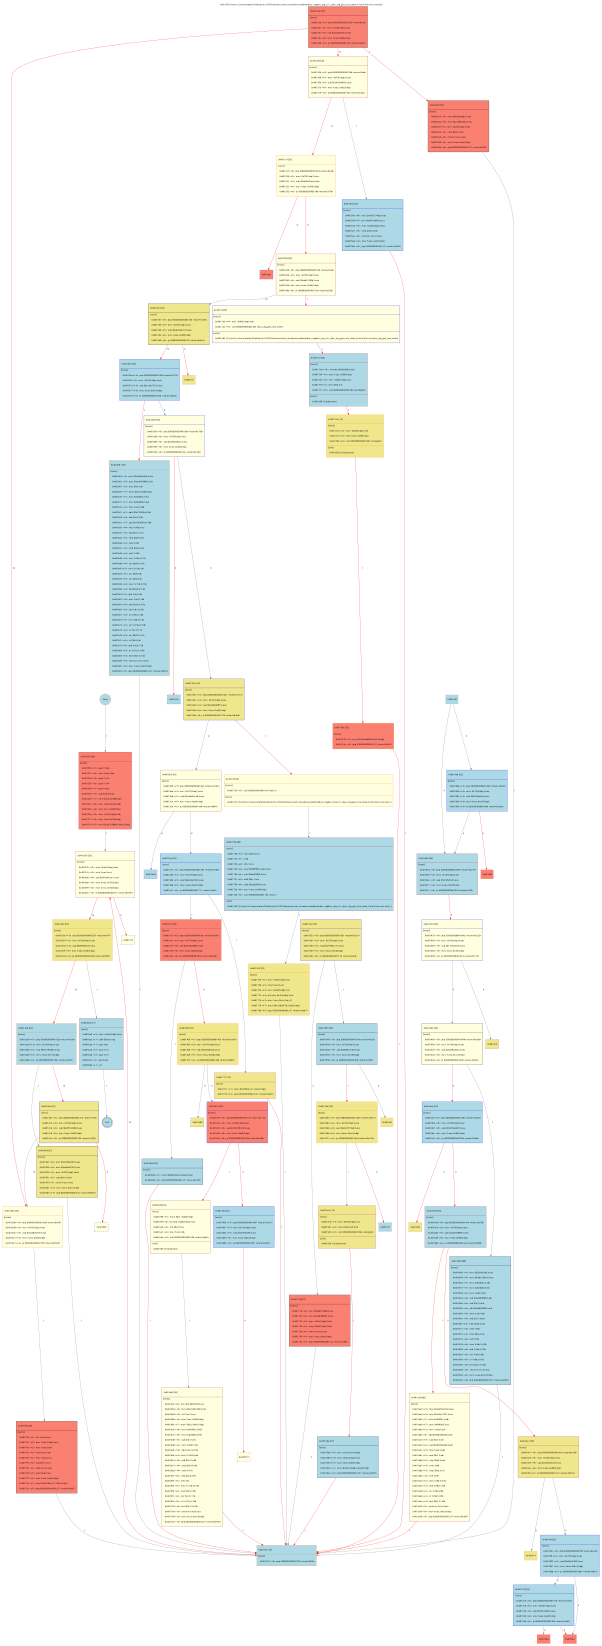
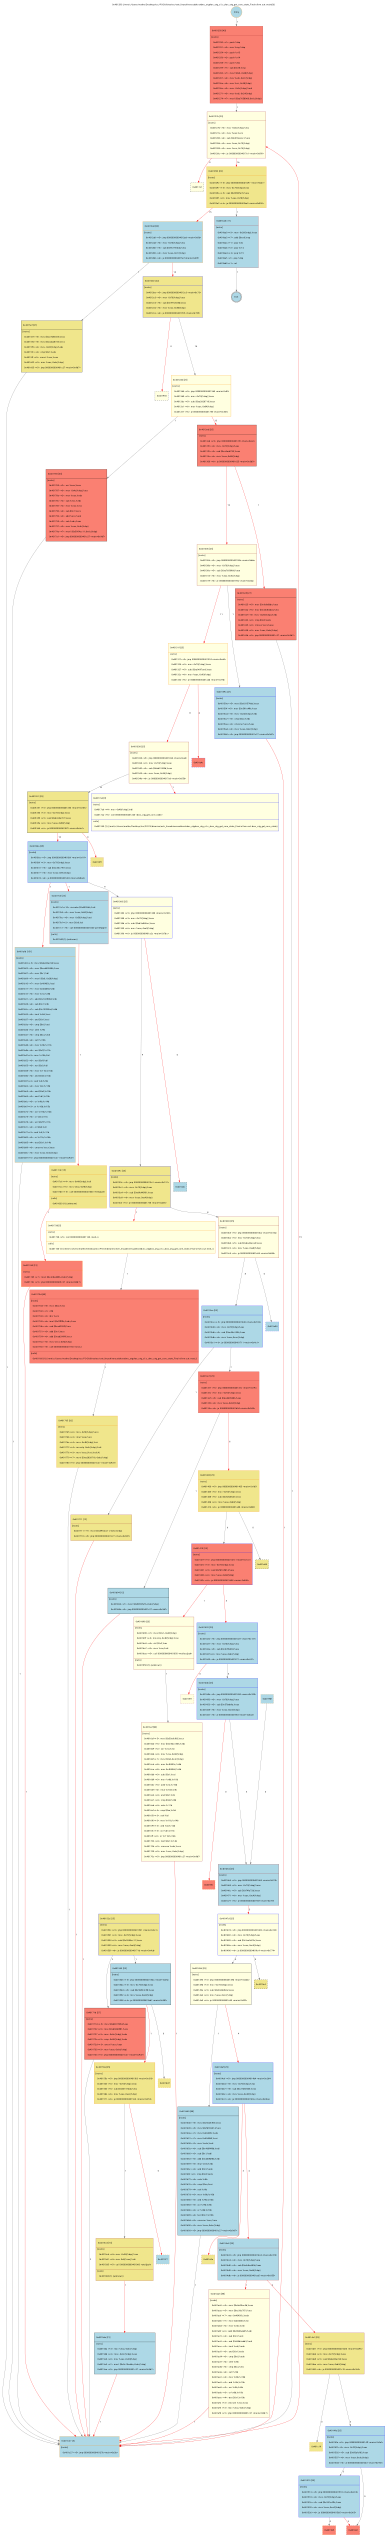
edge "0x4017a6 [9]" -> "0x4017af [23]": now "0x40136a [25]" -> "0x4017af [23]"
edge "0x4012ed [25]" -> "0x4012d4 [25]": reversed
edge "0x4019df" -> "0x40144b [25]": now "0x401432 [25]" -> "0x40144b [25]"
node "0x40173d [40]": fillcolor lightblue -> salmon
